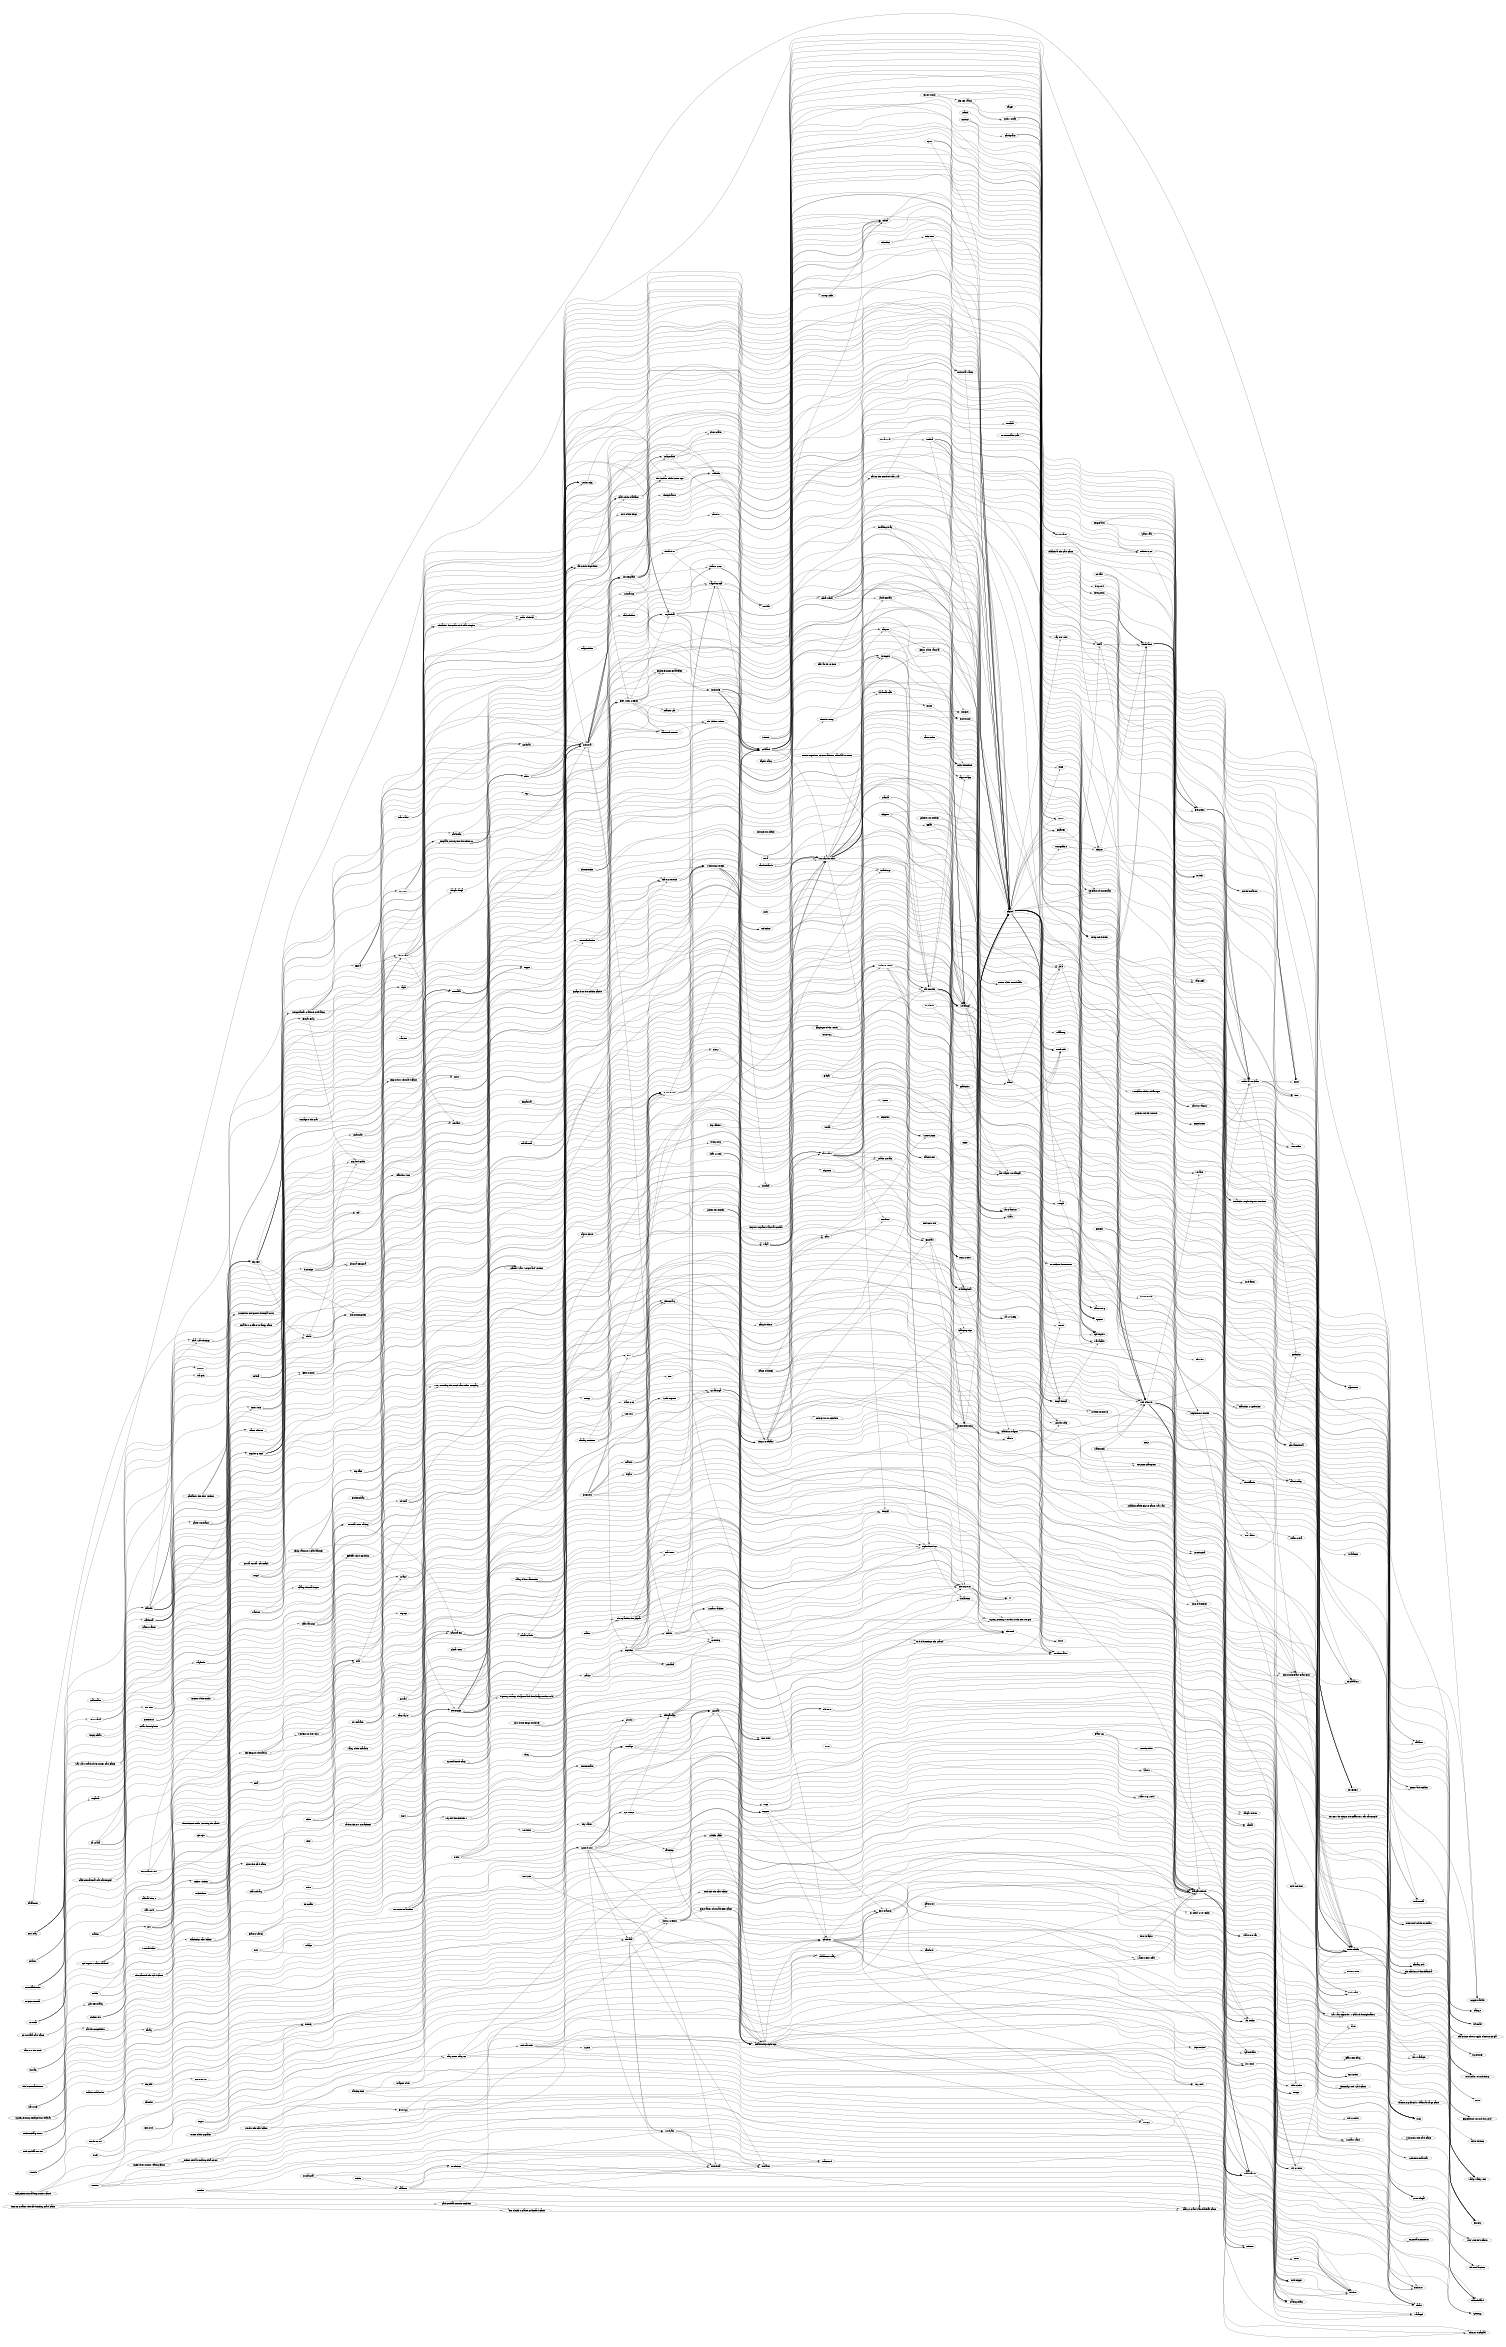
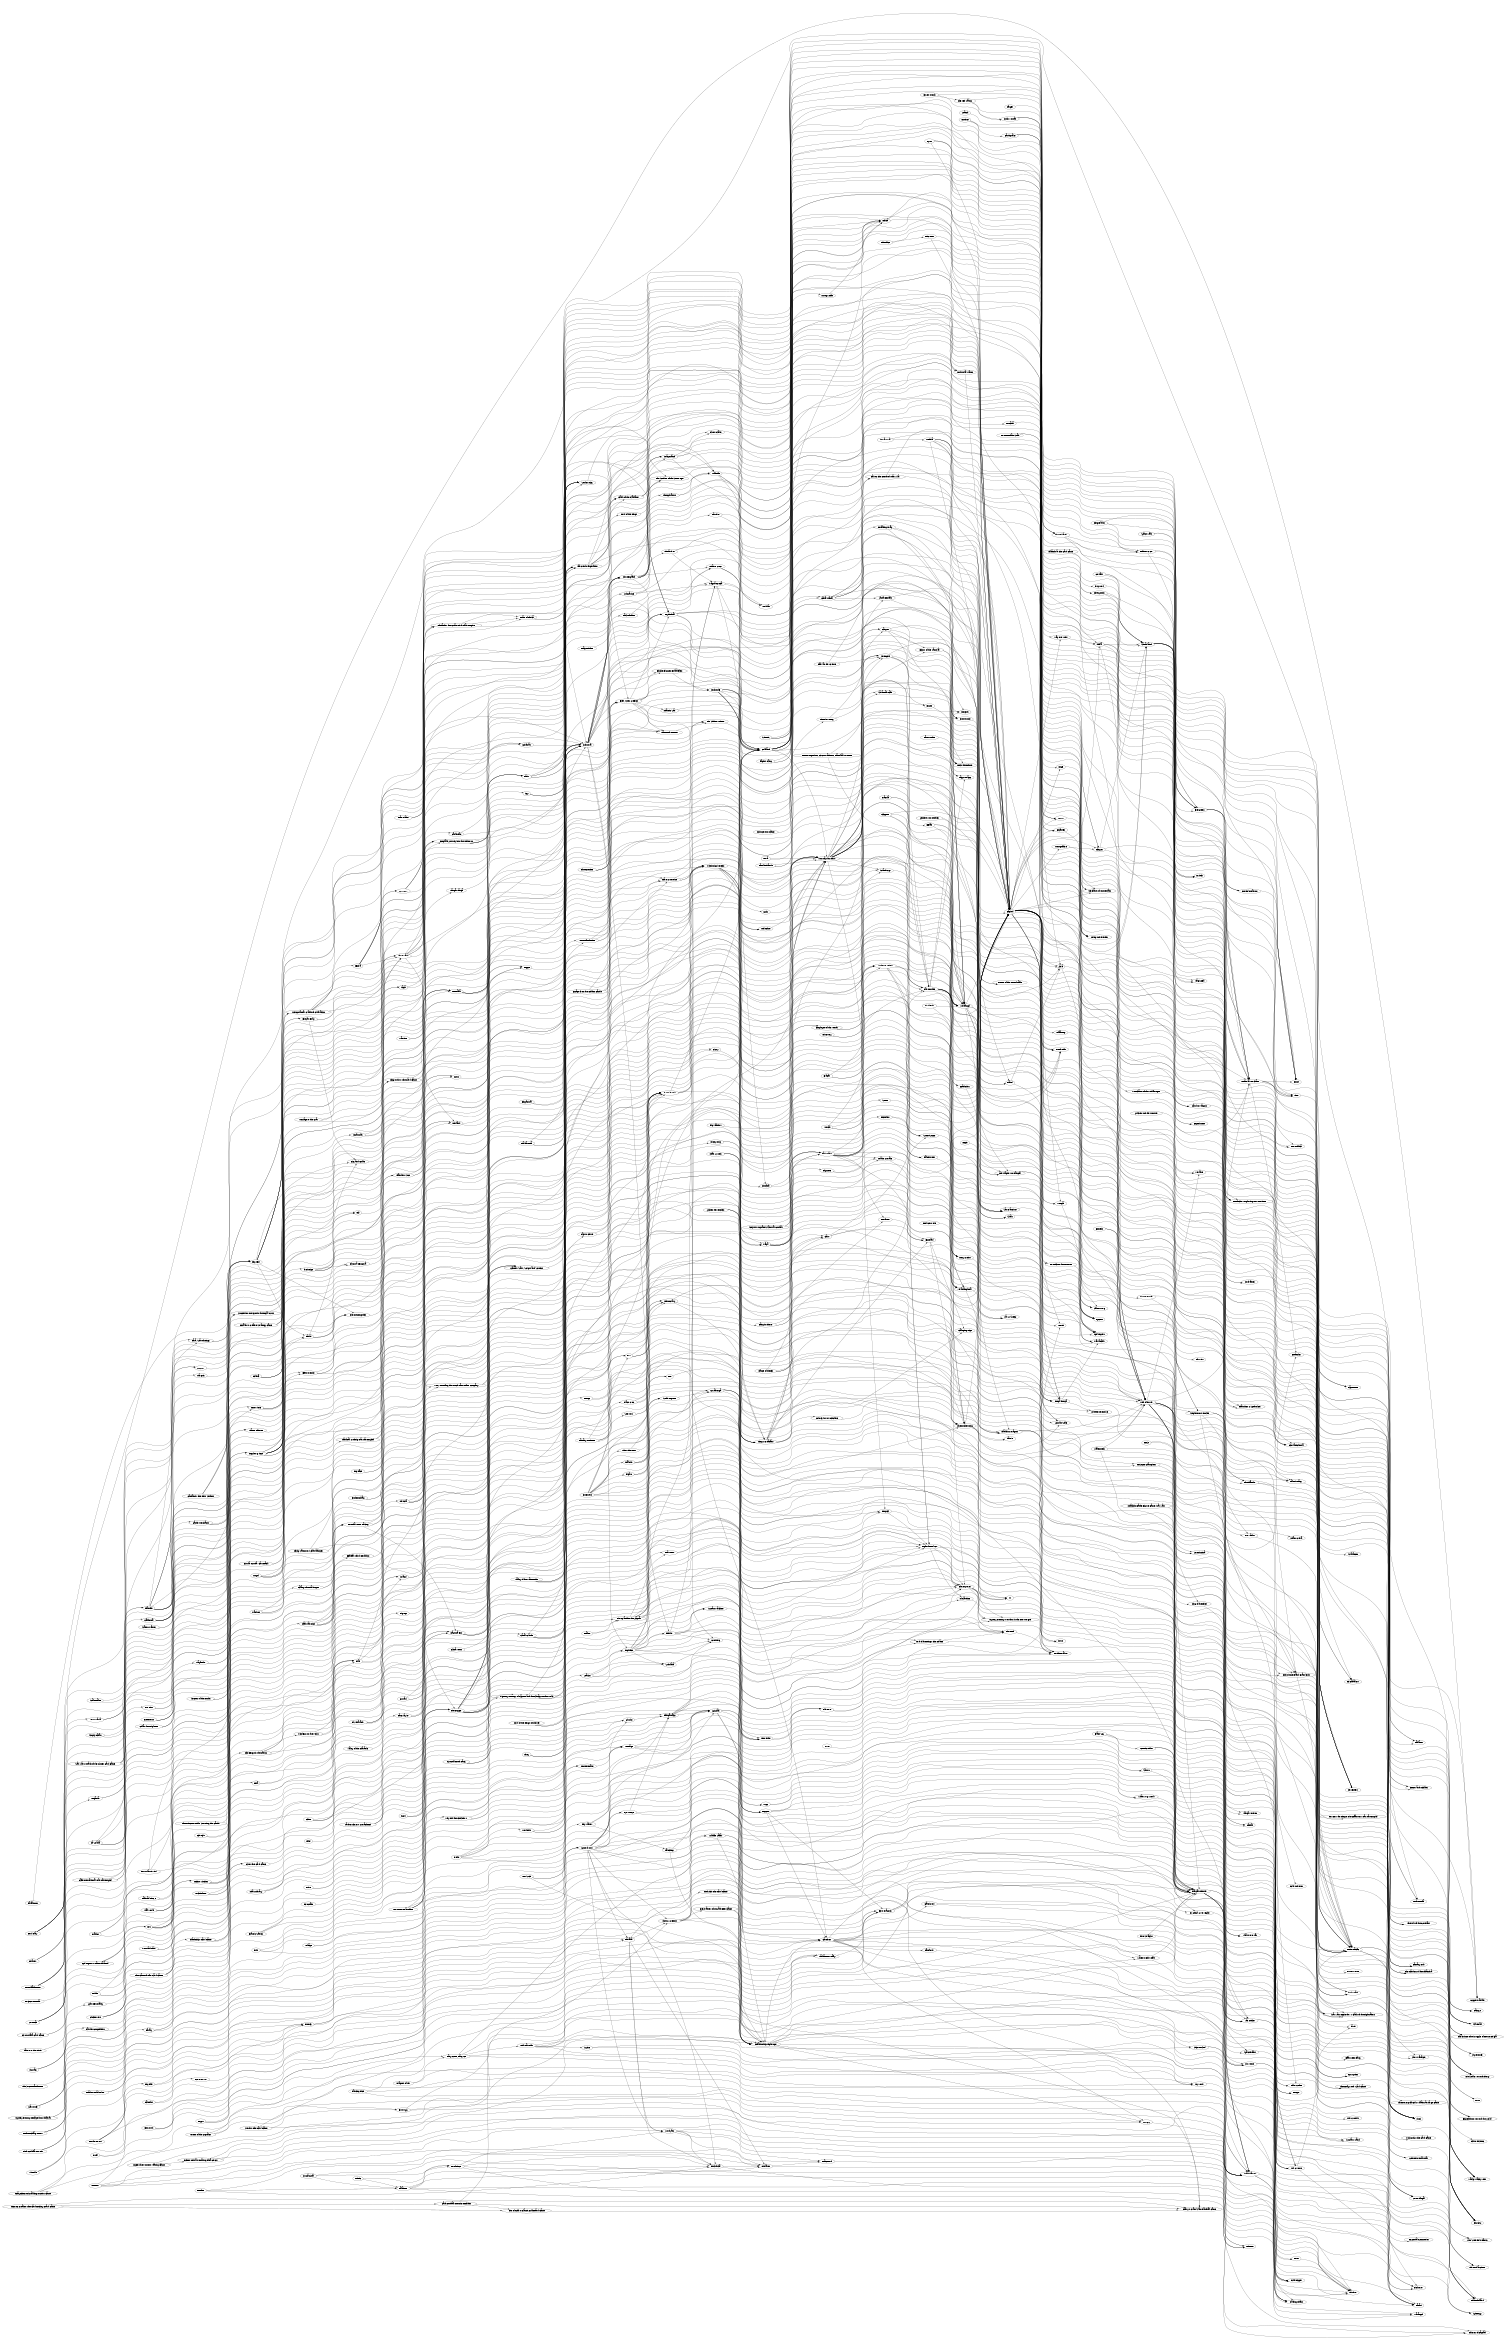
edge "Keythedral" -> "Java": now "WildLife" -> "Java"
edge "Streetcar" -> "El Caballero": now "Streetcar" -> "Union Pacific"
edge "Filthy Rich" -> "Vino": added
node "Res Indies": label "Res Indies" -> "Res Publica"
edge "Top Race" -> "Hare & Tortoise": removed
edge "Secrets of the Tombs" -> "Fische Fluppen Frikadellen": now "Secrets of the Tombs" -> "Die Sieben Weisen"
node "Kardinal & König: Das Kartenspiel": added
node "Who's the Ass?": added
edge "Die Fugger" -> "M": added
edge "König Salomons Schatzkammer" -> "Top Race": now "König Salomons Schatzkammer" -> "Capitol"
edge "Pompeji" -> "Kathai": now "Pompeji" -> "Kupferkessel Co."
node "Lord of the Rings: The Search": label "Lord of the Rings: The Search" -> "Lord of the Rings: The Pirates"
node "Avenue Ark of the Covenant": label "Avenue Ark of the Covenant" -> "The Ark of the Covenant"
edge "5ive Straight" -> "It's Mine!": now "Where's Bob's Hat?" -> "It's Mine!"
